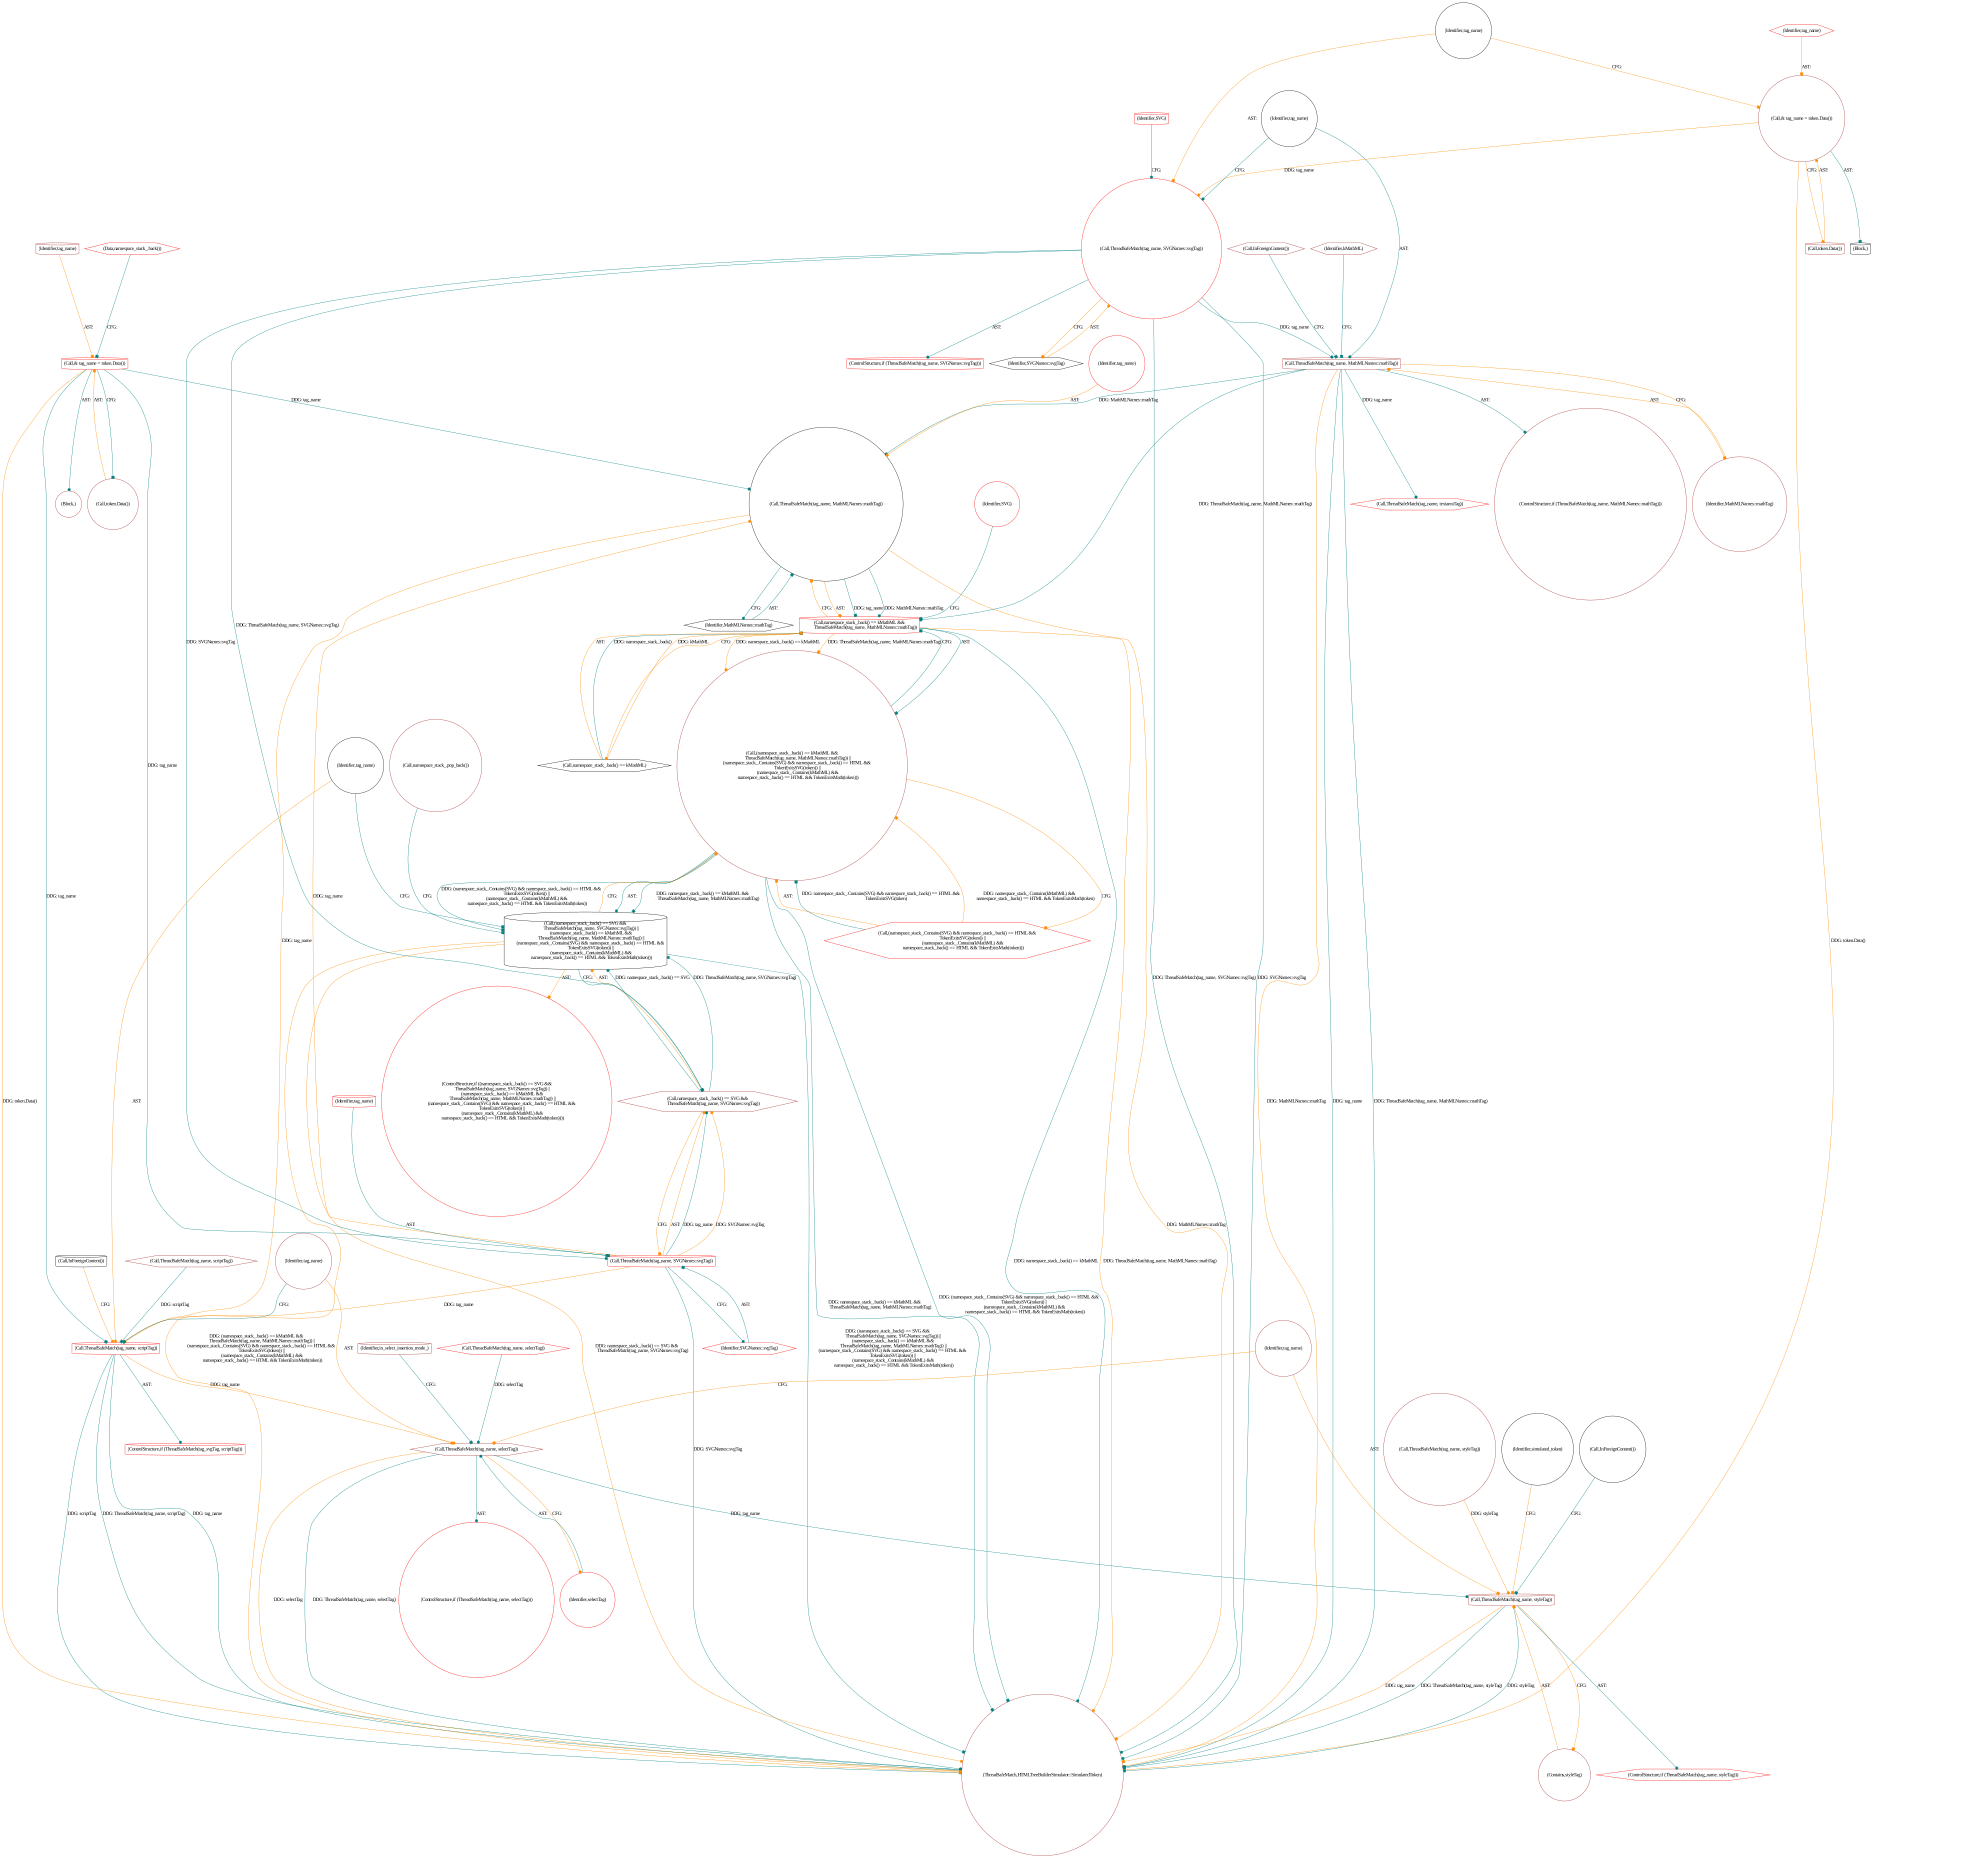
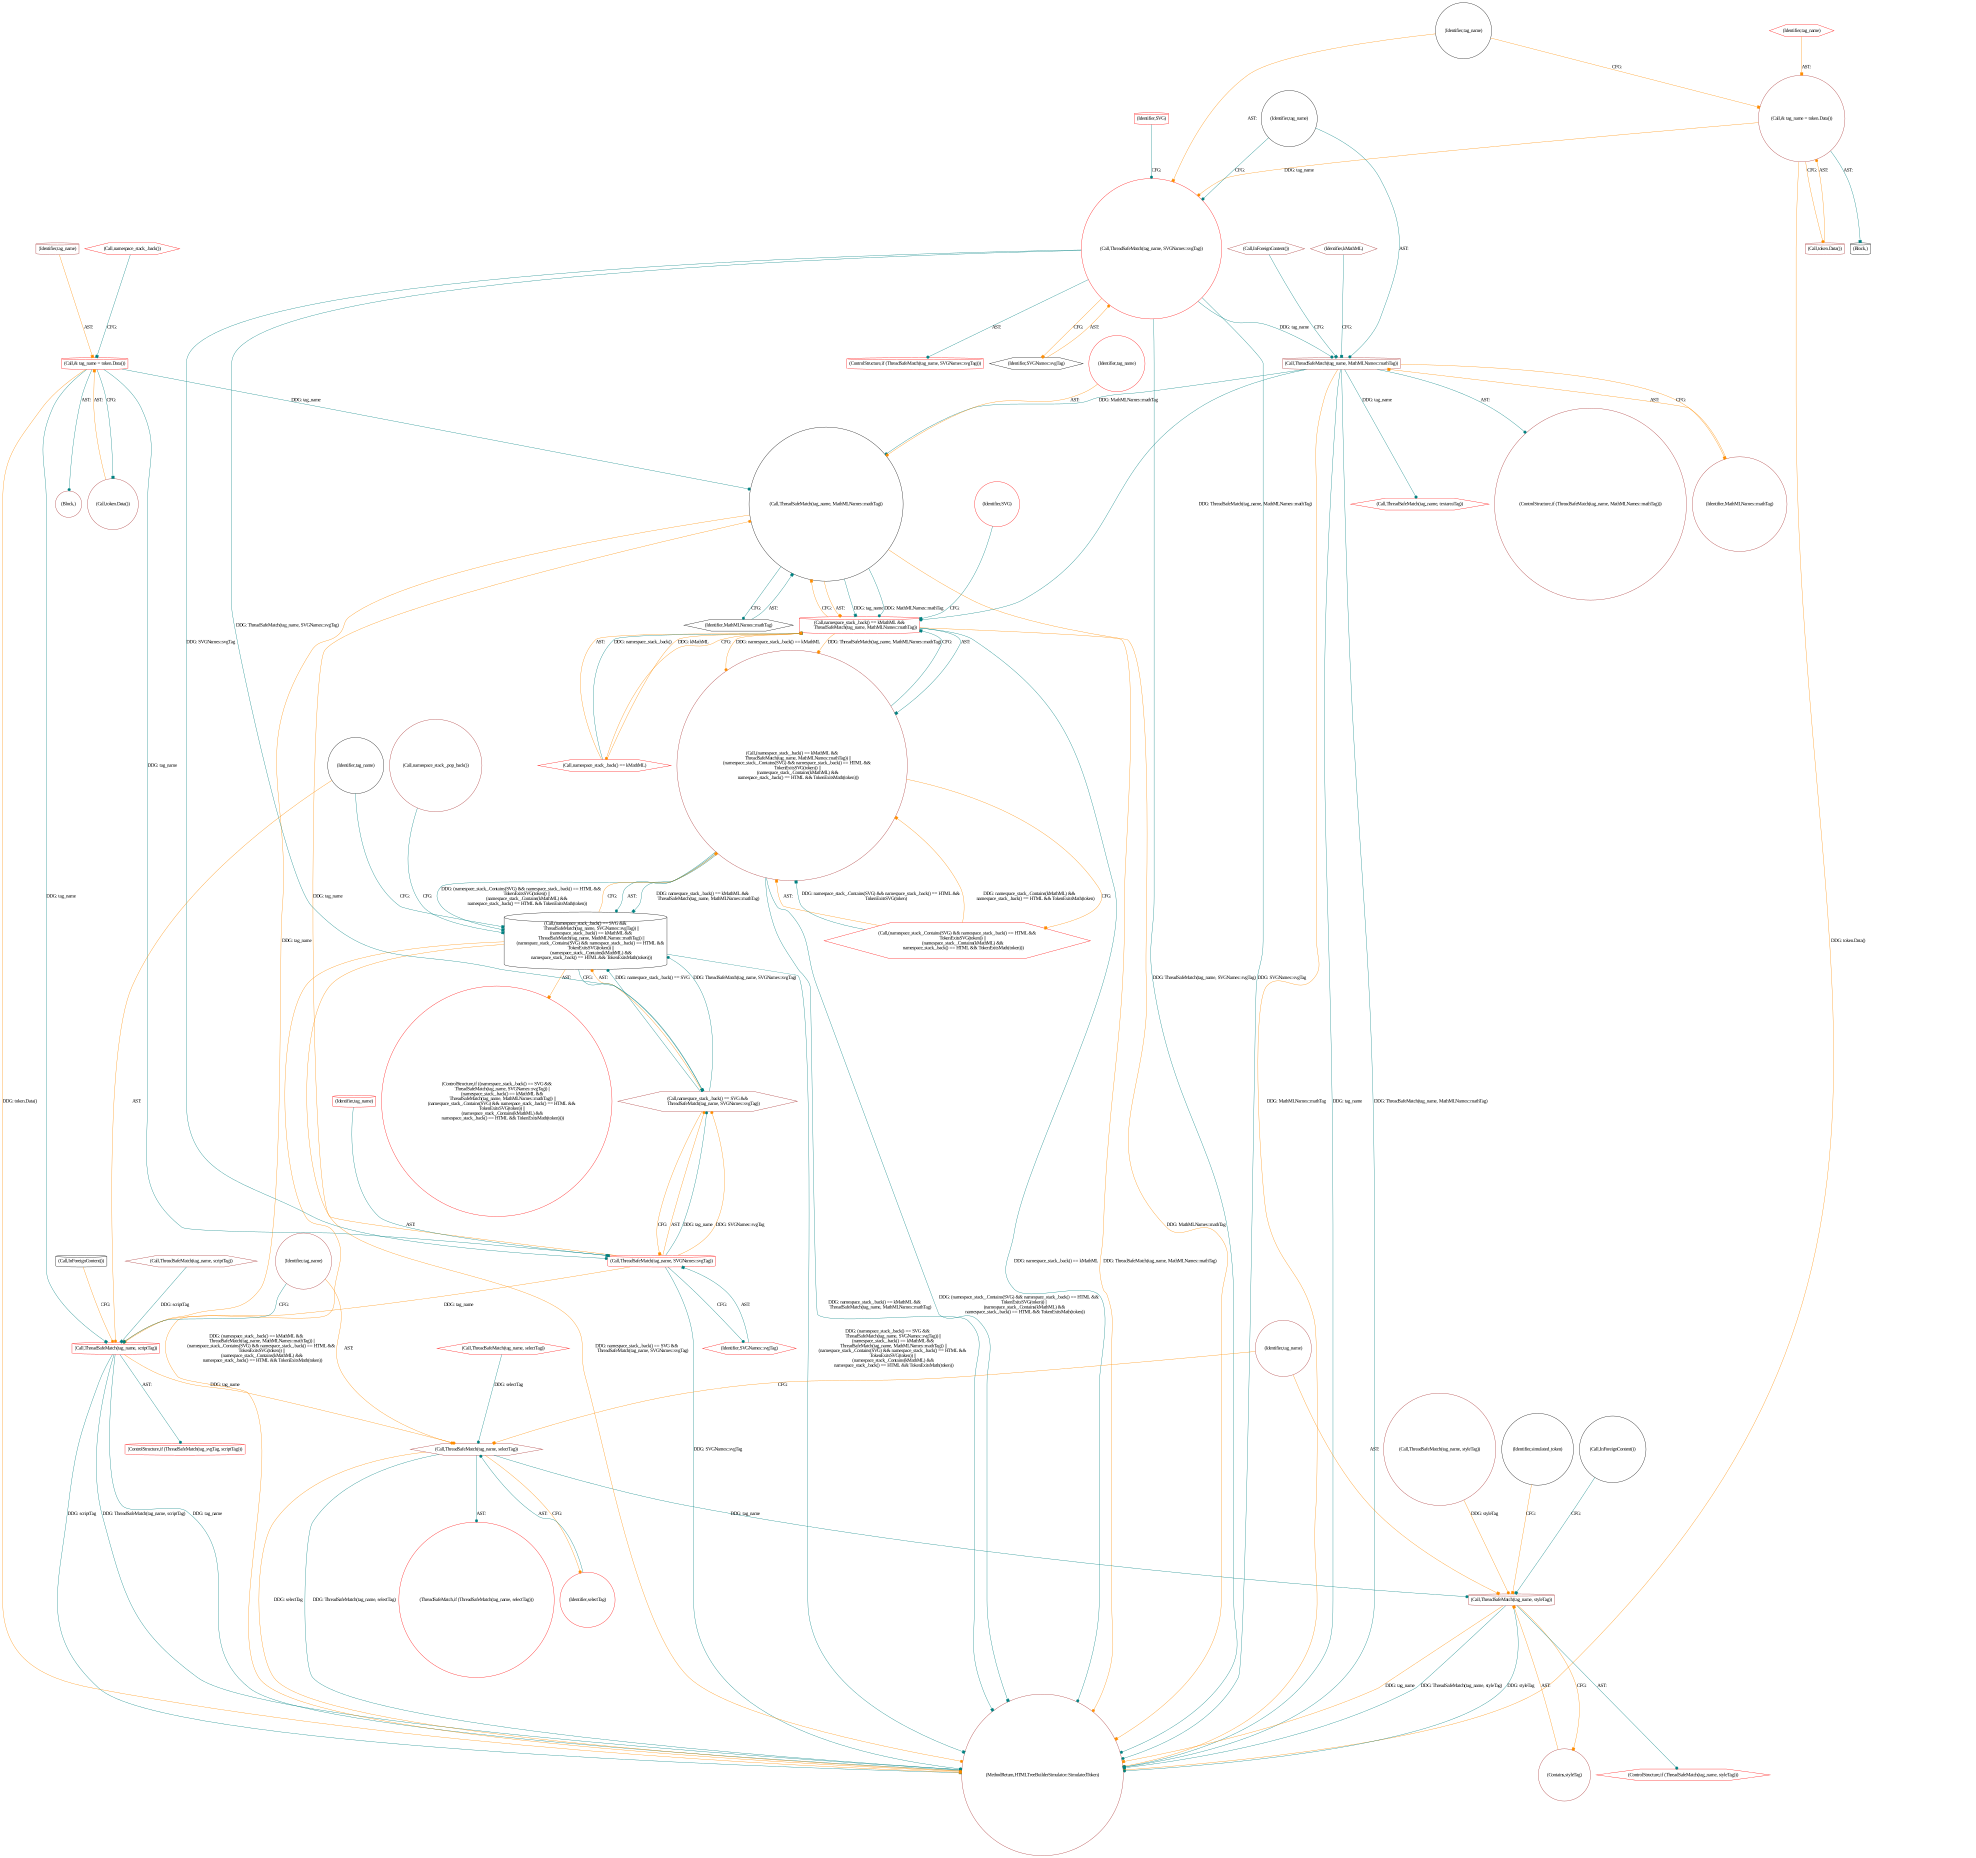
node "(Data,namespace_stack_.back())": label "(Data,namespace_stack_.back())" -> "(Call,namespace_stack_.back())"
node "(Call,namespace_stack_.back() == kMathML)": color black -> red
node "(Identifier,in_select_insertion_mode_)": removed
node "(ControlStructure,if (ThreadSafeMatch(tag_name, selectTag)))": label "(ControlStructure,if (ThreadSafeMatch(tag_name, selectTag)))" -> "(ThreadSafeMatch,if (ThreadSafeMatch(tag_name, selectTag)))"
node "(ThreadSafeMatch,HTMLTreeBuilderSimulator::SimulatedToken)": label "(ThreadSafeMatch,HTMLTreeBuilderSimulator::SimulatedToken)" -> "(MethodReturn,HTMLTreeBuilderSimulator::SimulatedToken)"
